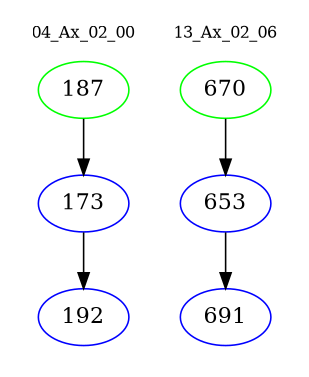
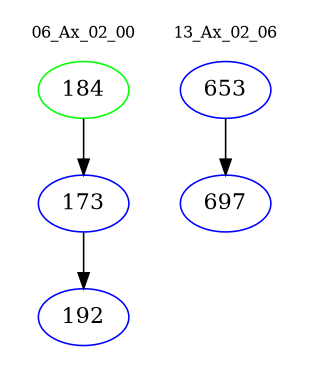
cluster "04_Ax_02_00": label "04_Ax_02_00" -> "06_Ax_02_00"
node "187": label "187" -> "184"
node "670": removed
node "691": label "691" -> "697"
